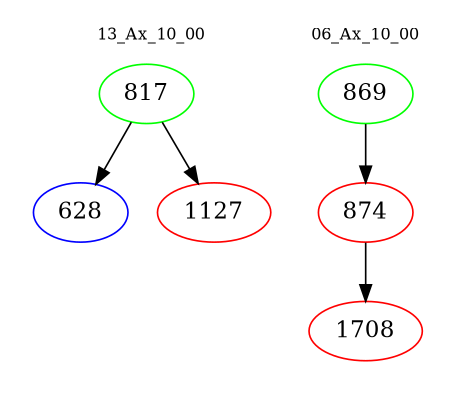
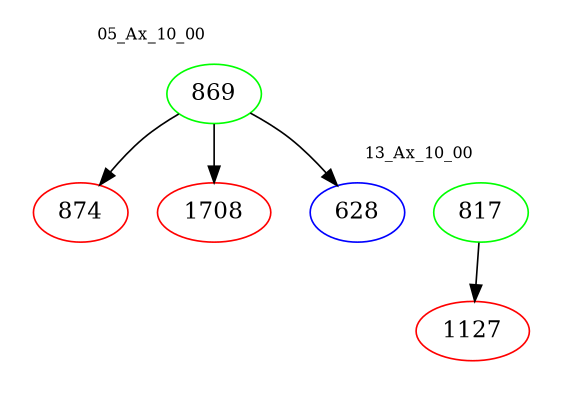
cluster "06_Ax_10_00": label "06_Ax_10_00" -> "05_Ax_10_00"
edge "817" -> "628": now "869" -> "628"
edge "874" -> "1708": now "869" -> "1708"
